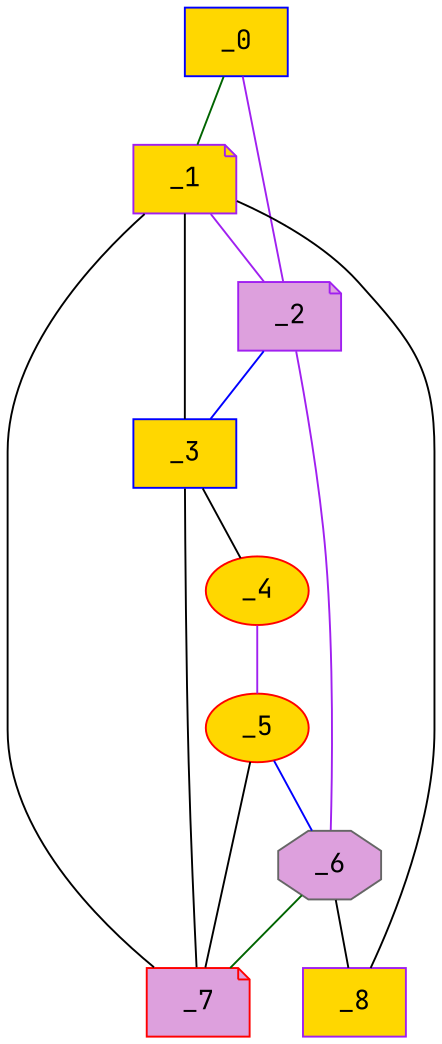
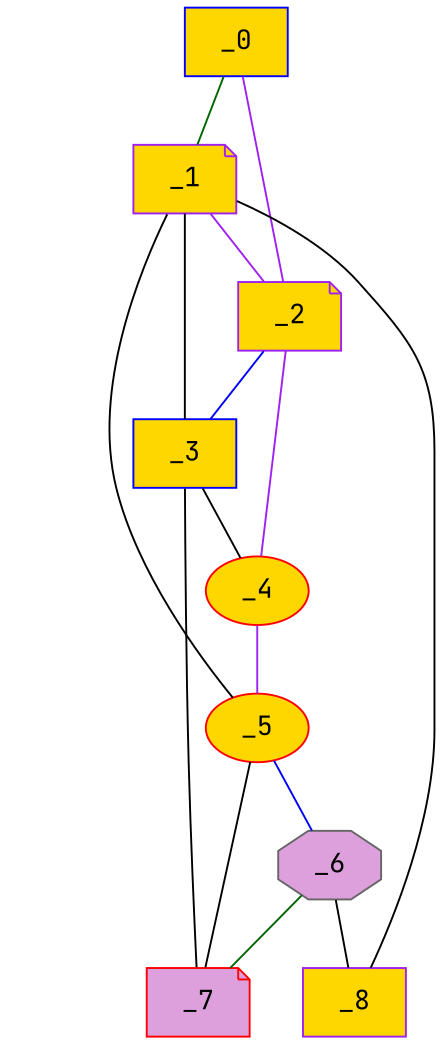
node "_2": fillcolor plum -> gold
edge "_2" -- "_6": now "_2" -- "_4"
edge "_1" -- "_7": now "_1" -- "_5"
